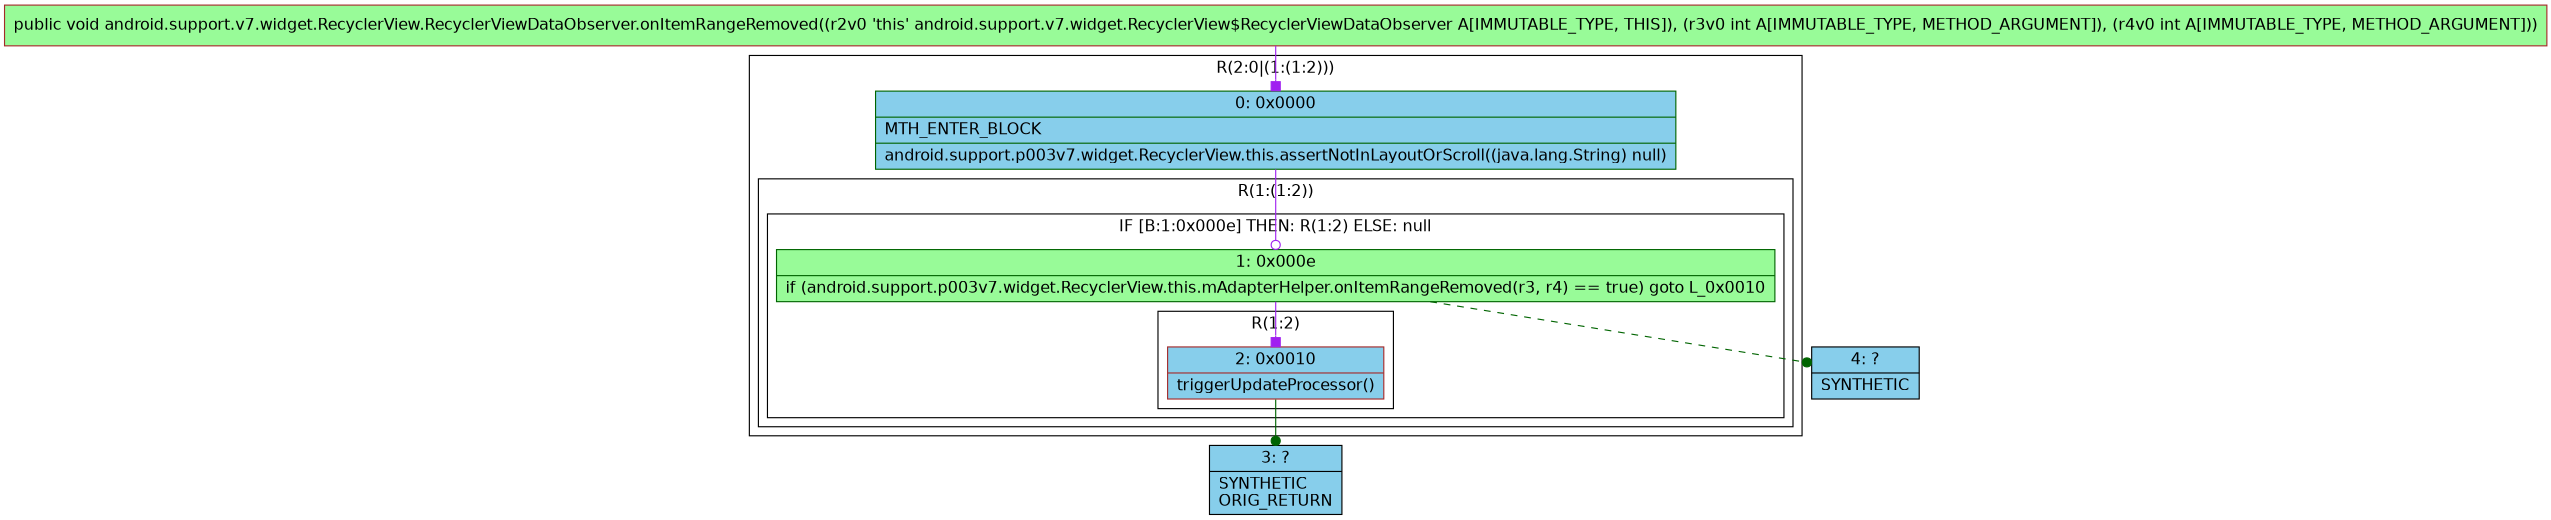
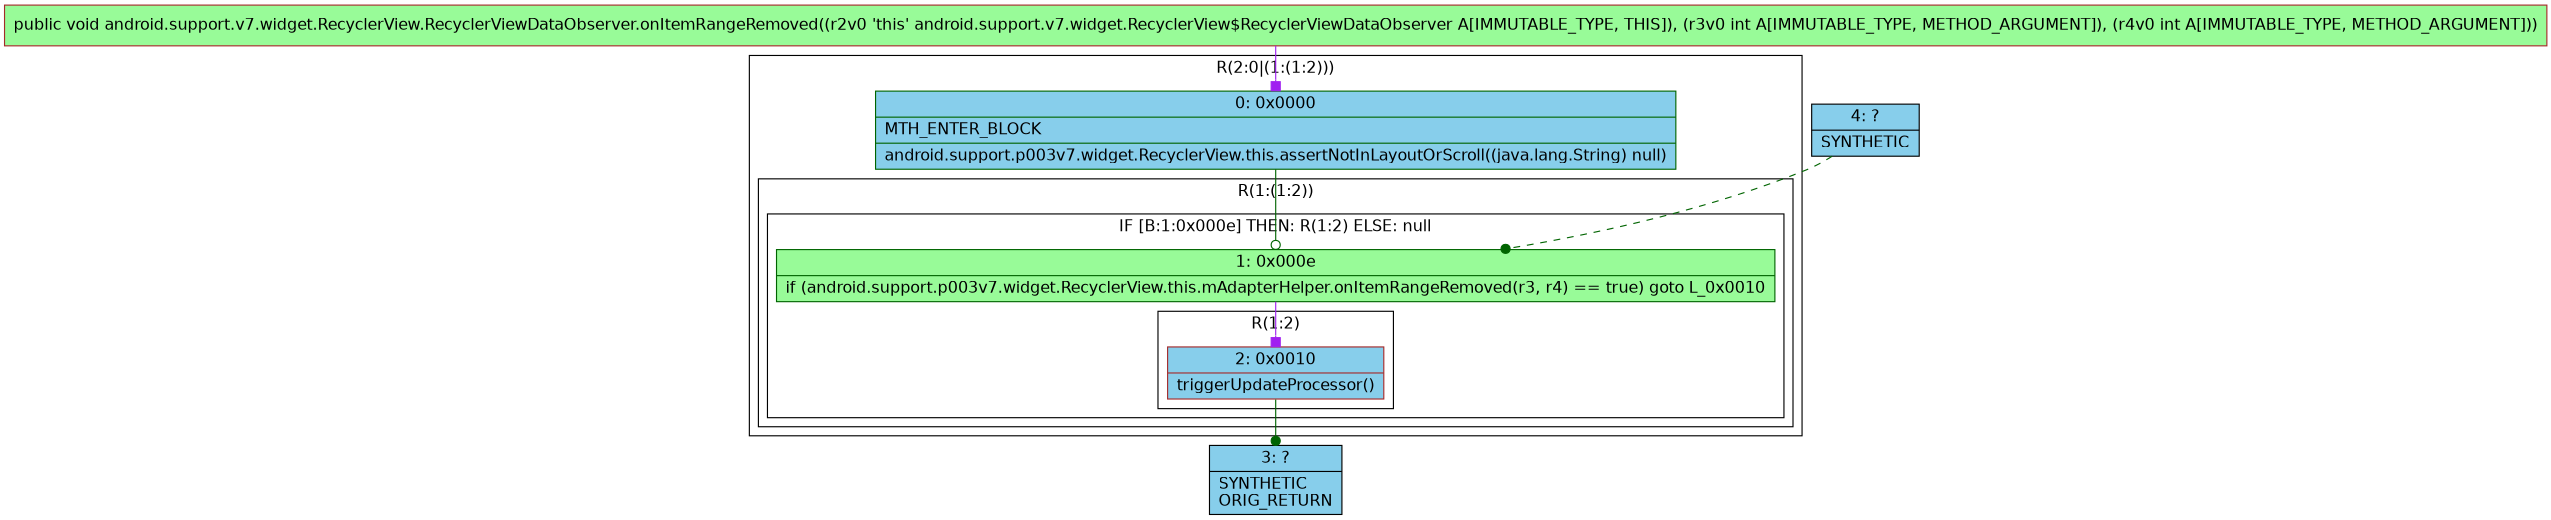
edge "0: 0x0000" -> "1: 0x000e": color purple -> darkgreen
edge "1: 0x000e" -> "4: ?": reversed
